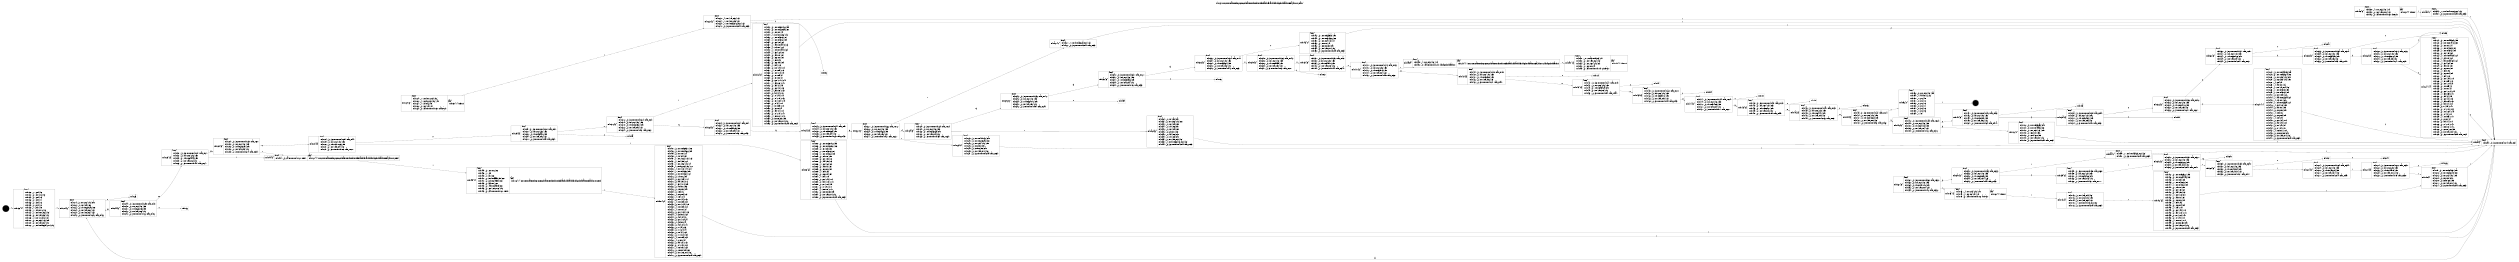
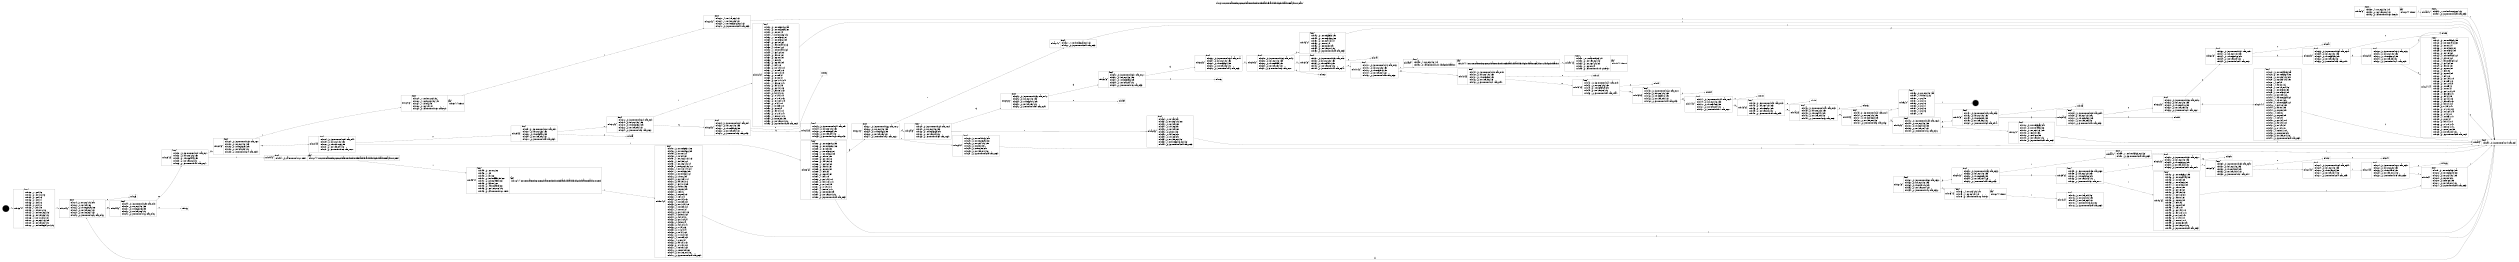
edge "0x401830 [23]" -> "0x401fe3": now "0x40132f [25]" -> "0x401fe3"
edge "0x4013c5 [25]" -> "0x401946 [27]": now "0x4013de [25]" -> "0x401946 [27]"
node "0x40179a": added
edge "0x401348 [25]" -> "0x401361 [25]": now "0x401ec0 [83]" -> "0x401361 [25]"
edge "0x4012cb [25]" -> "0x4019b4 [5]": now "0x4012cb [25]" -> "0x401819 [23]"
edge "0x4017b3 [21]" -> "0x401961 [83]": now "0x4015b9 [25]" -> "0x401961 [83]"
edge "0x401299 [25]" -> "0x40127f [26]": reversed
